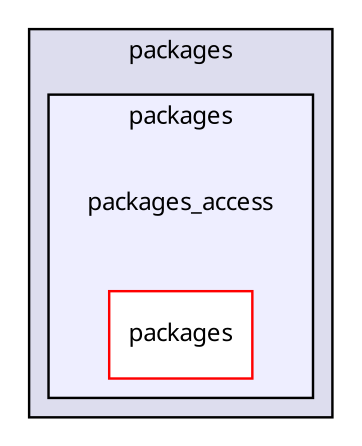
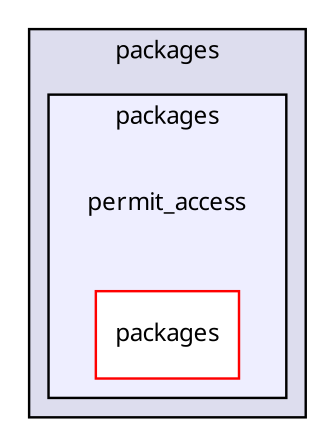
node "packages_access": label "packages_access" -> "permit_access"
